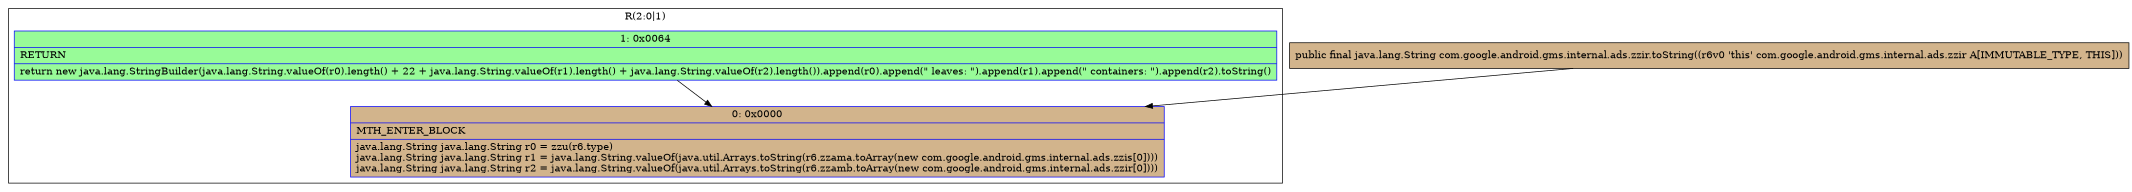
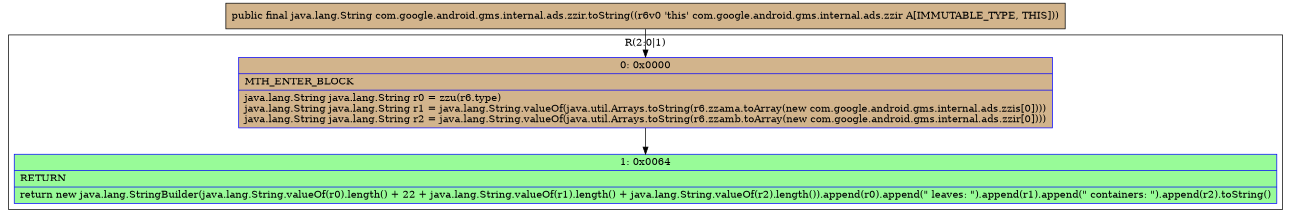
edge "1: 0x0064" -> "0: 0x0000": reversed
